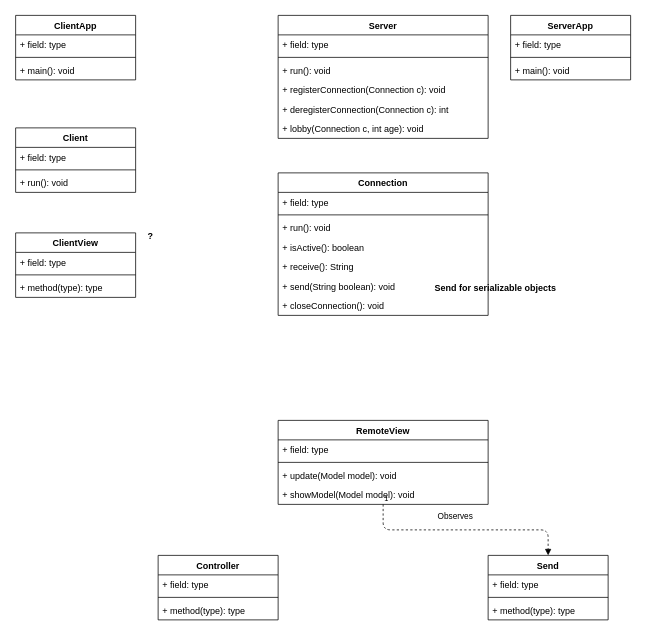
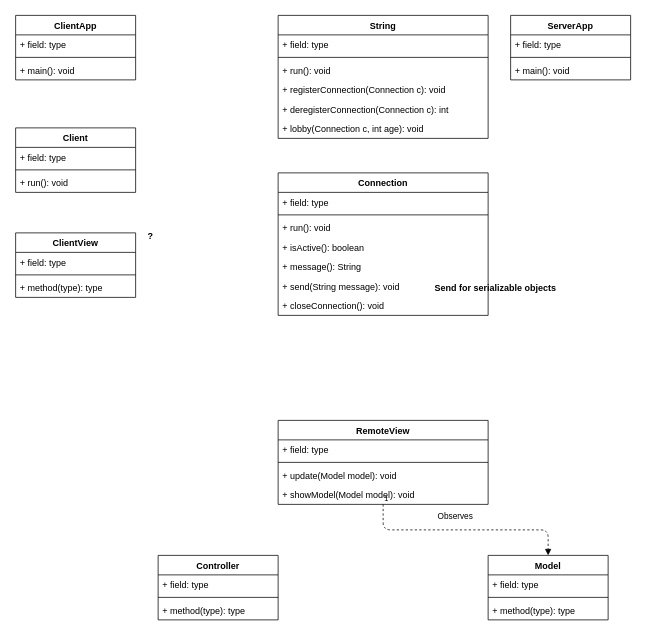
node "Server": label "Server" -> "String"
node "+ receive(): String": label "+ receive(): String" -> "+ message(): String"
node "+ send(String boolean): void": label "+ send(String boolean): void" -> "+ send(String message): void"
node "Send": label "Send" -> "Model"
